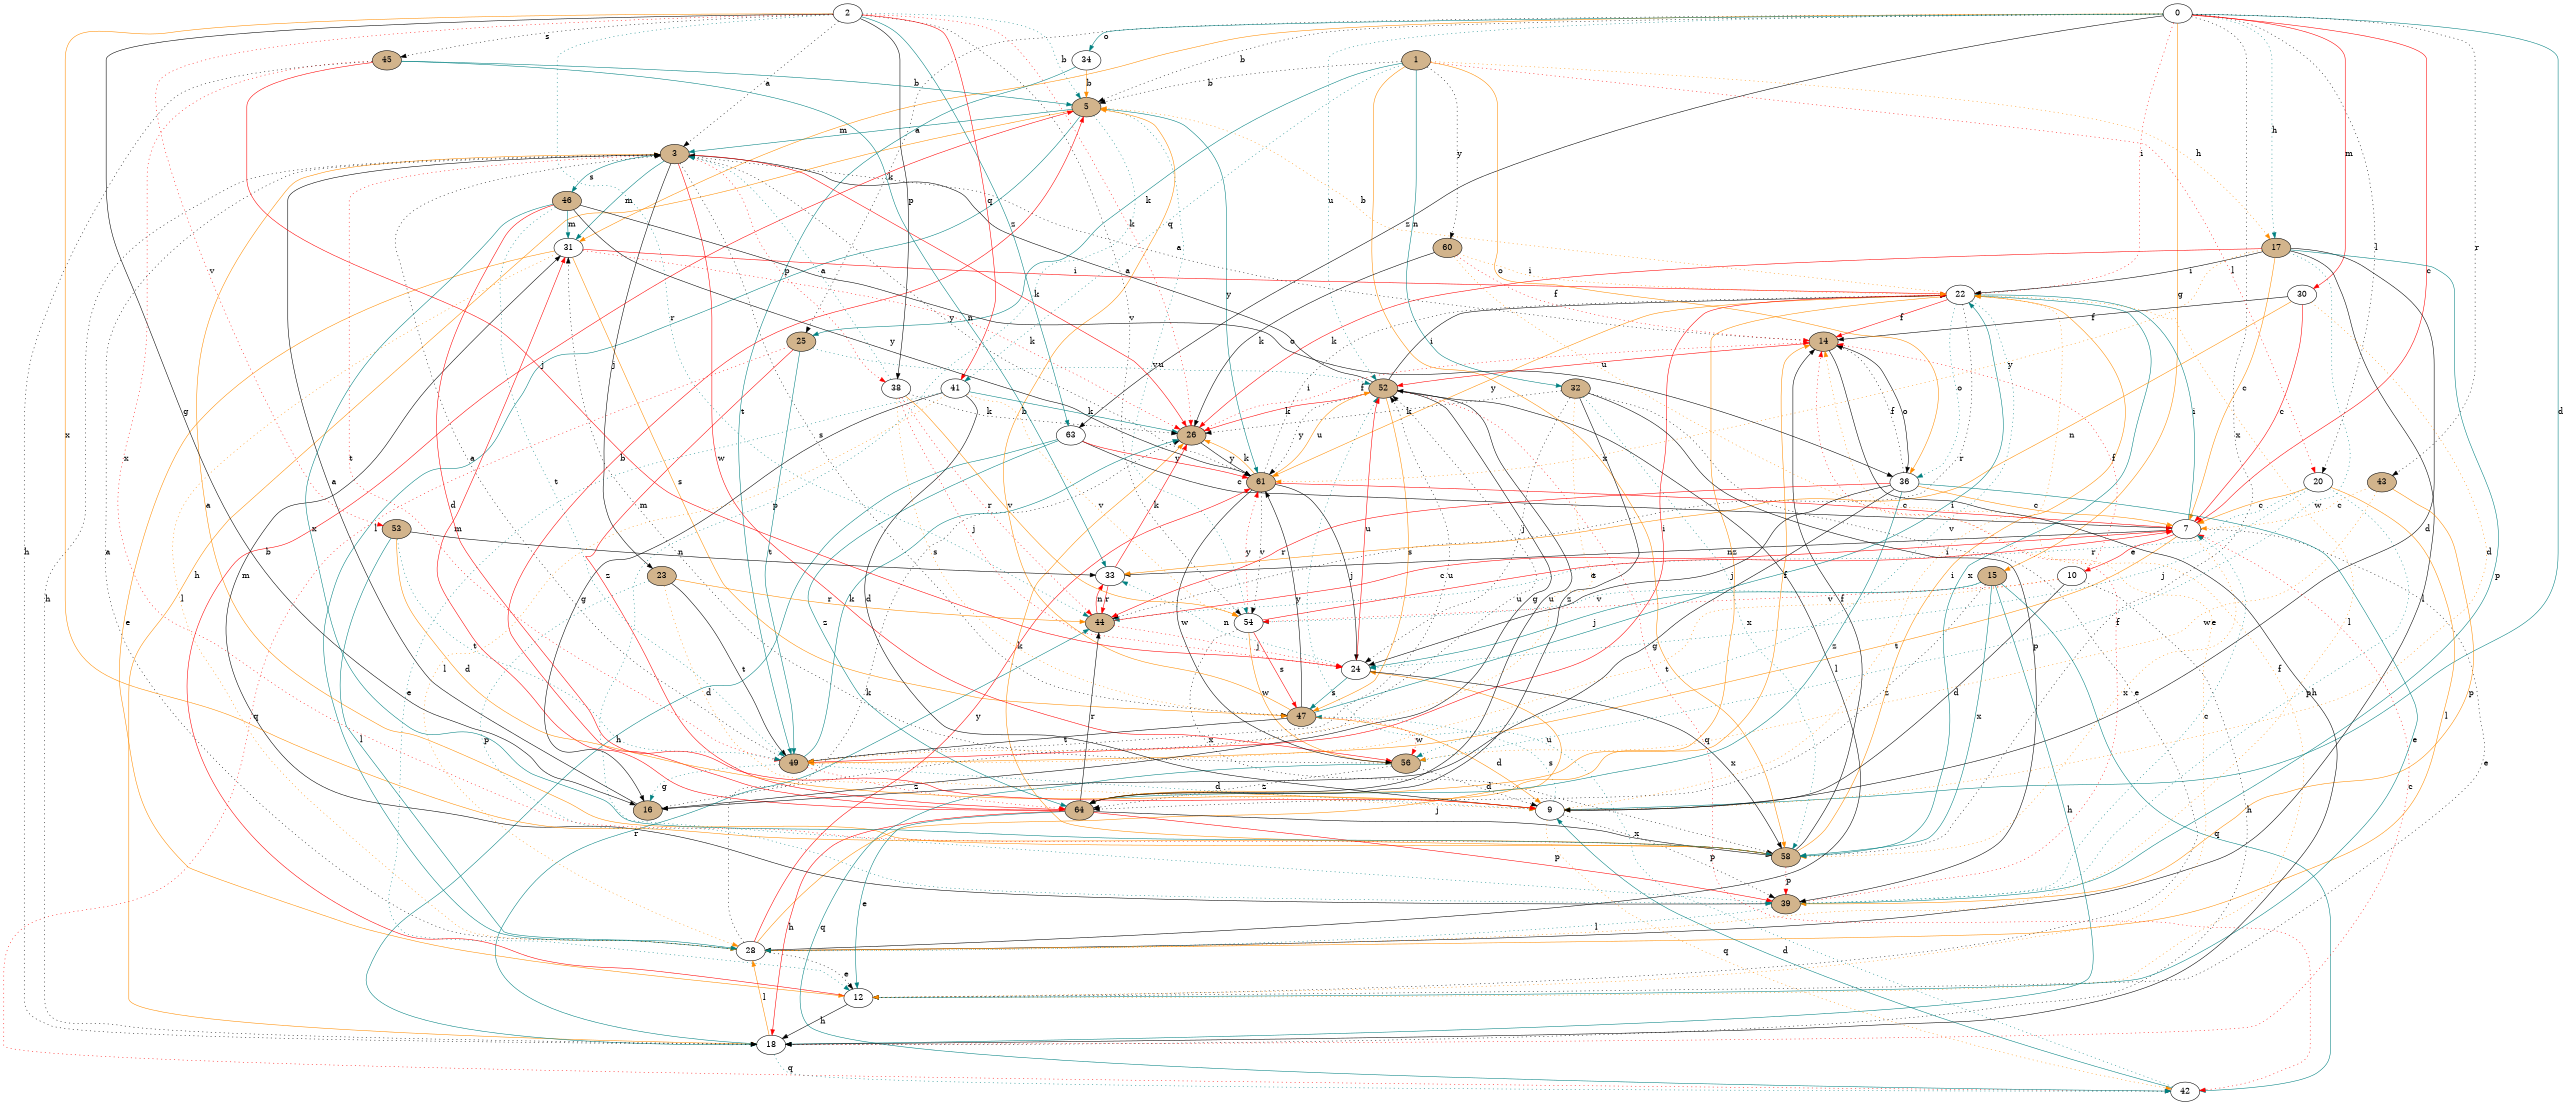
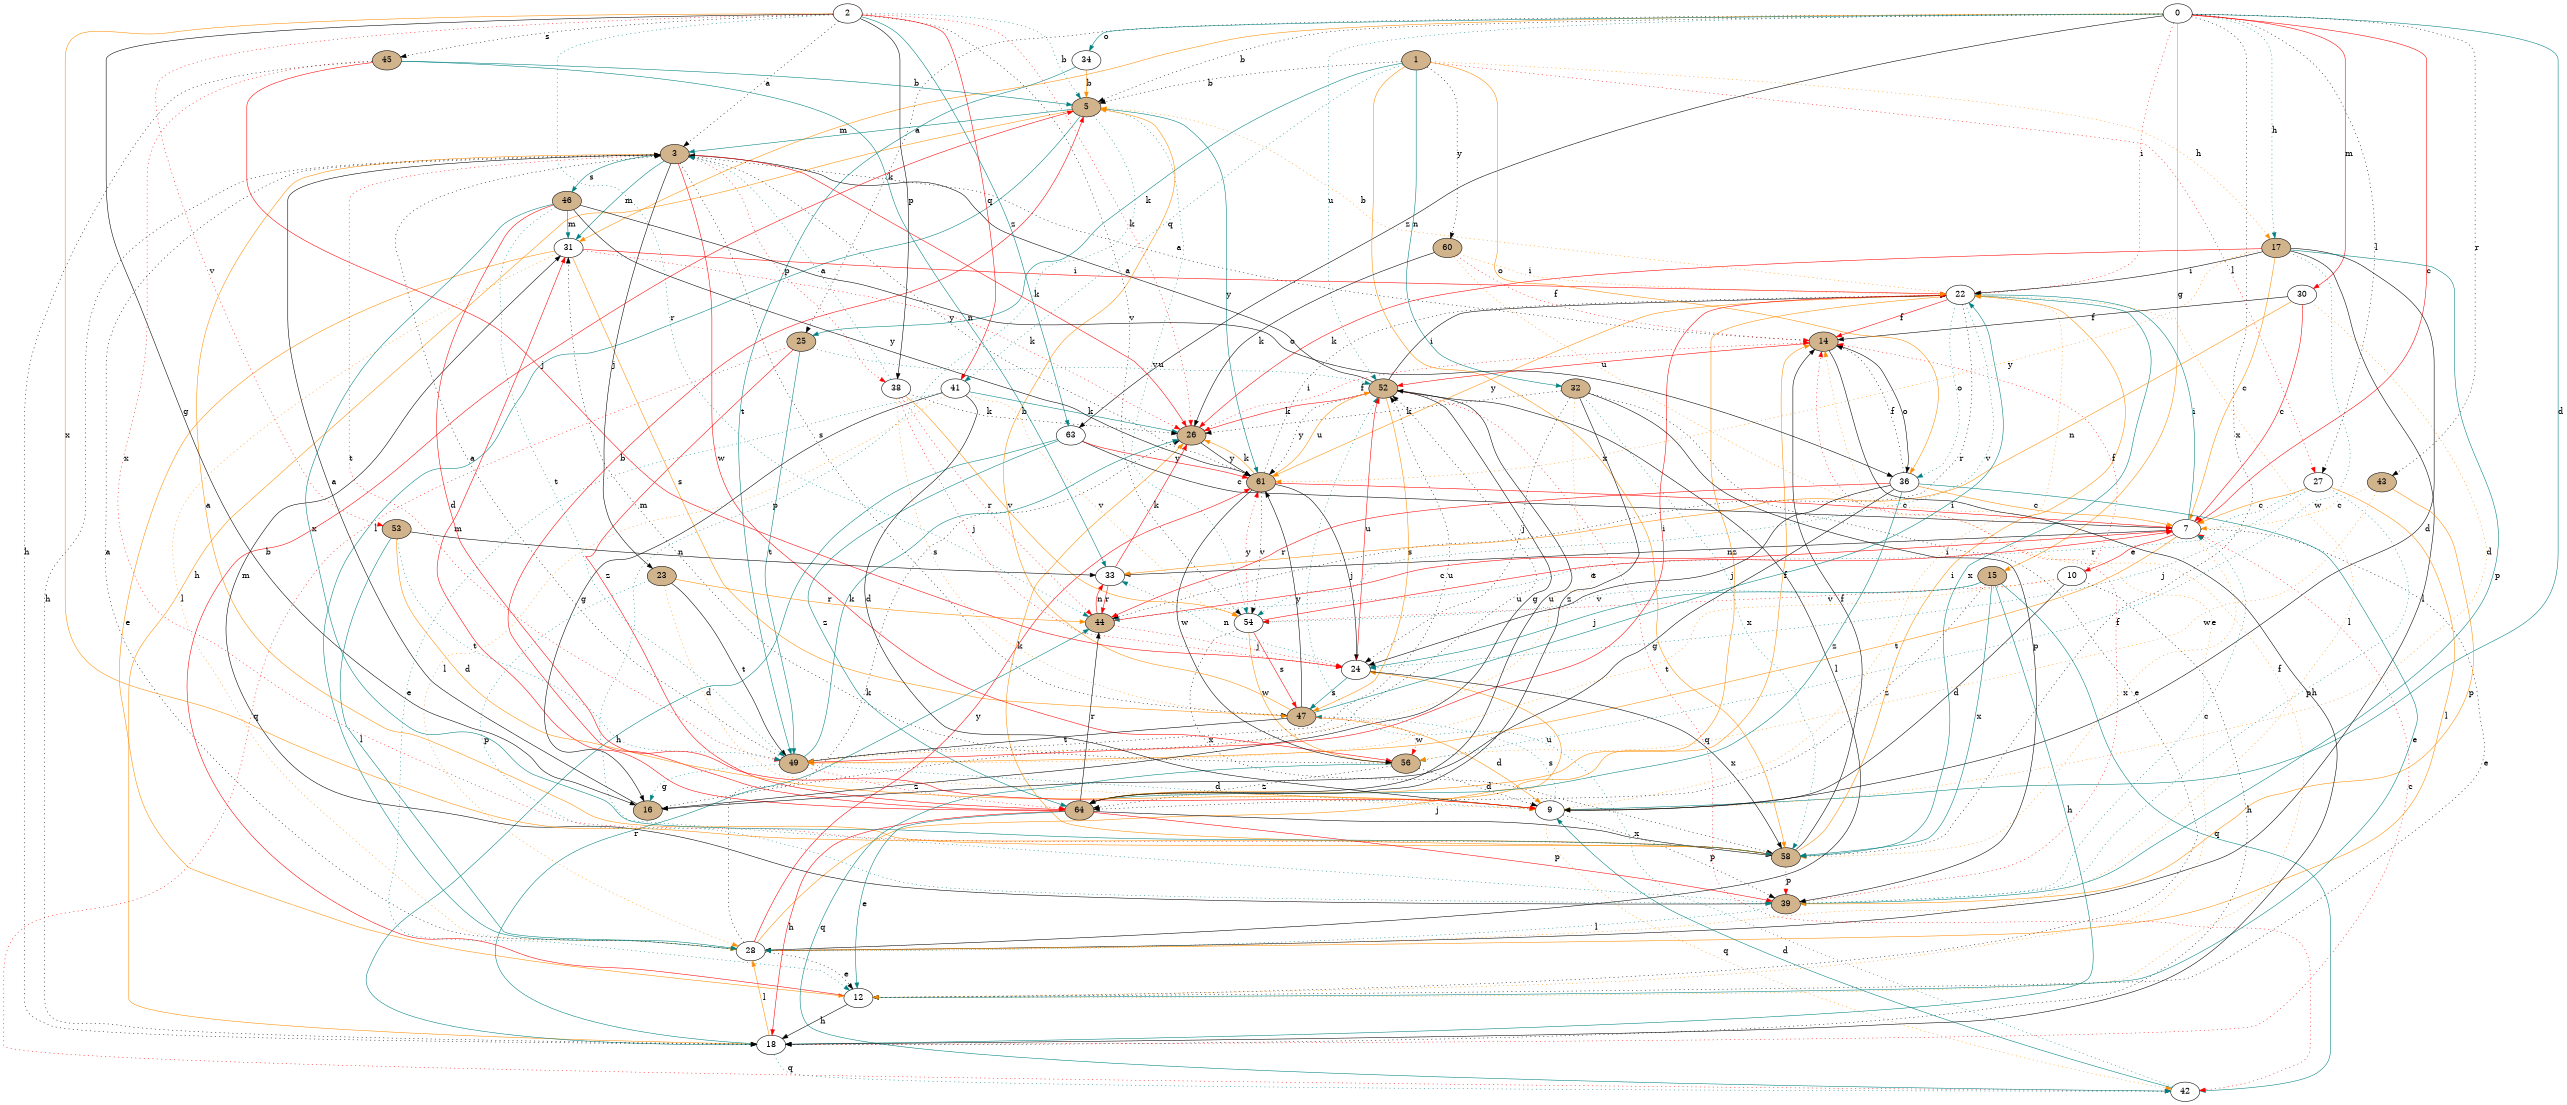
node "20": label "20" -> "27"
edge "22" -> "56": now "22" -> "54"
